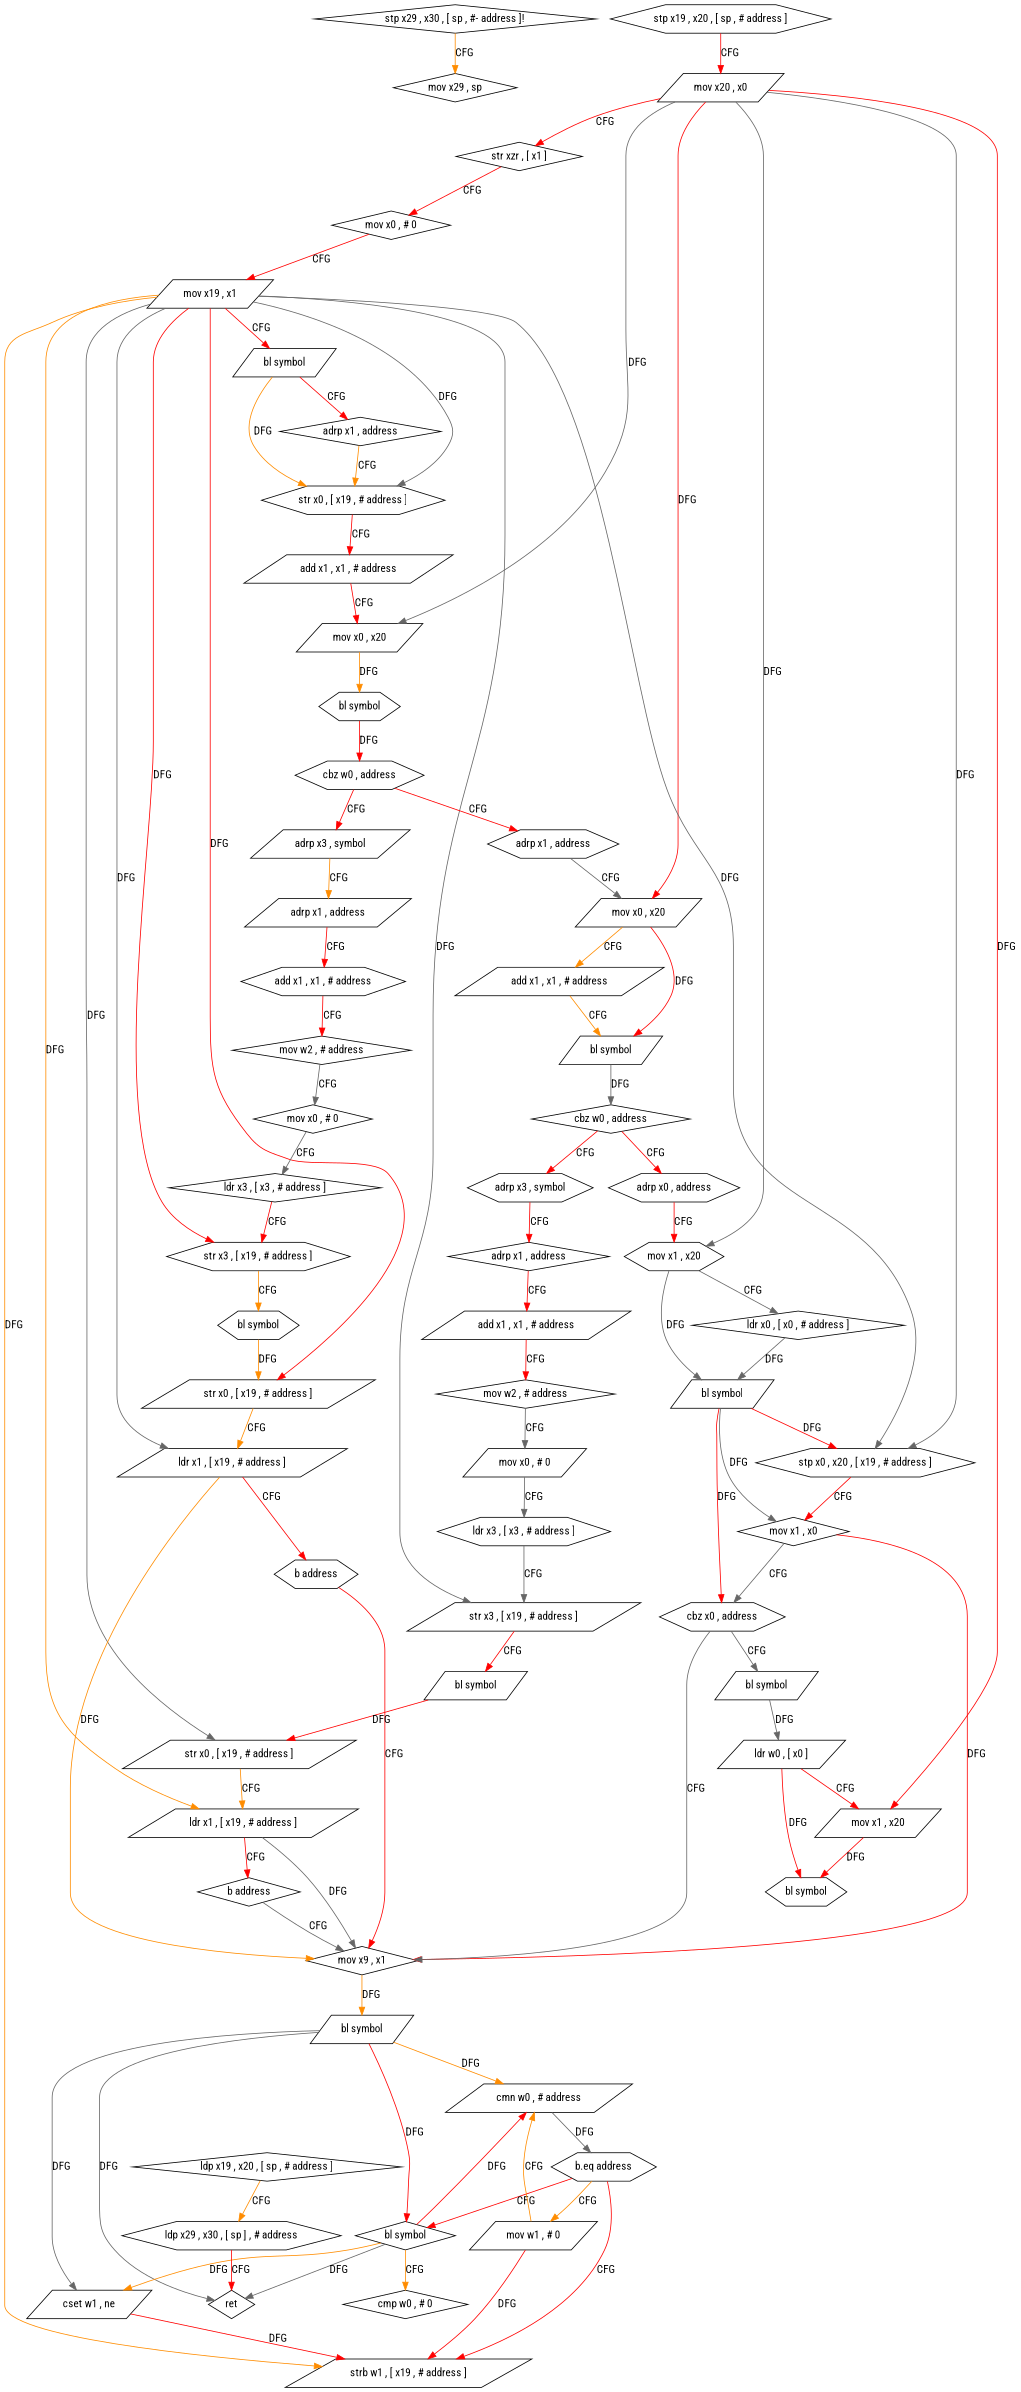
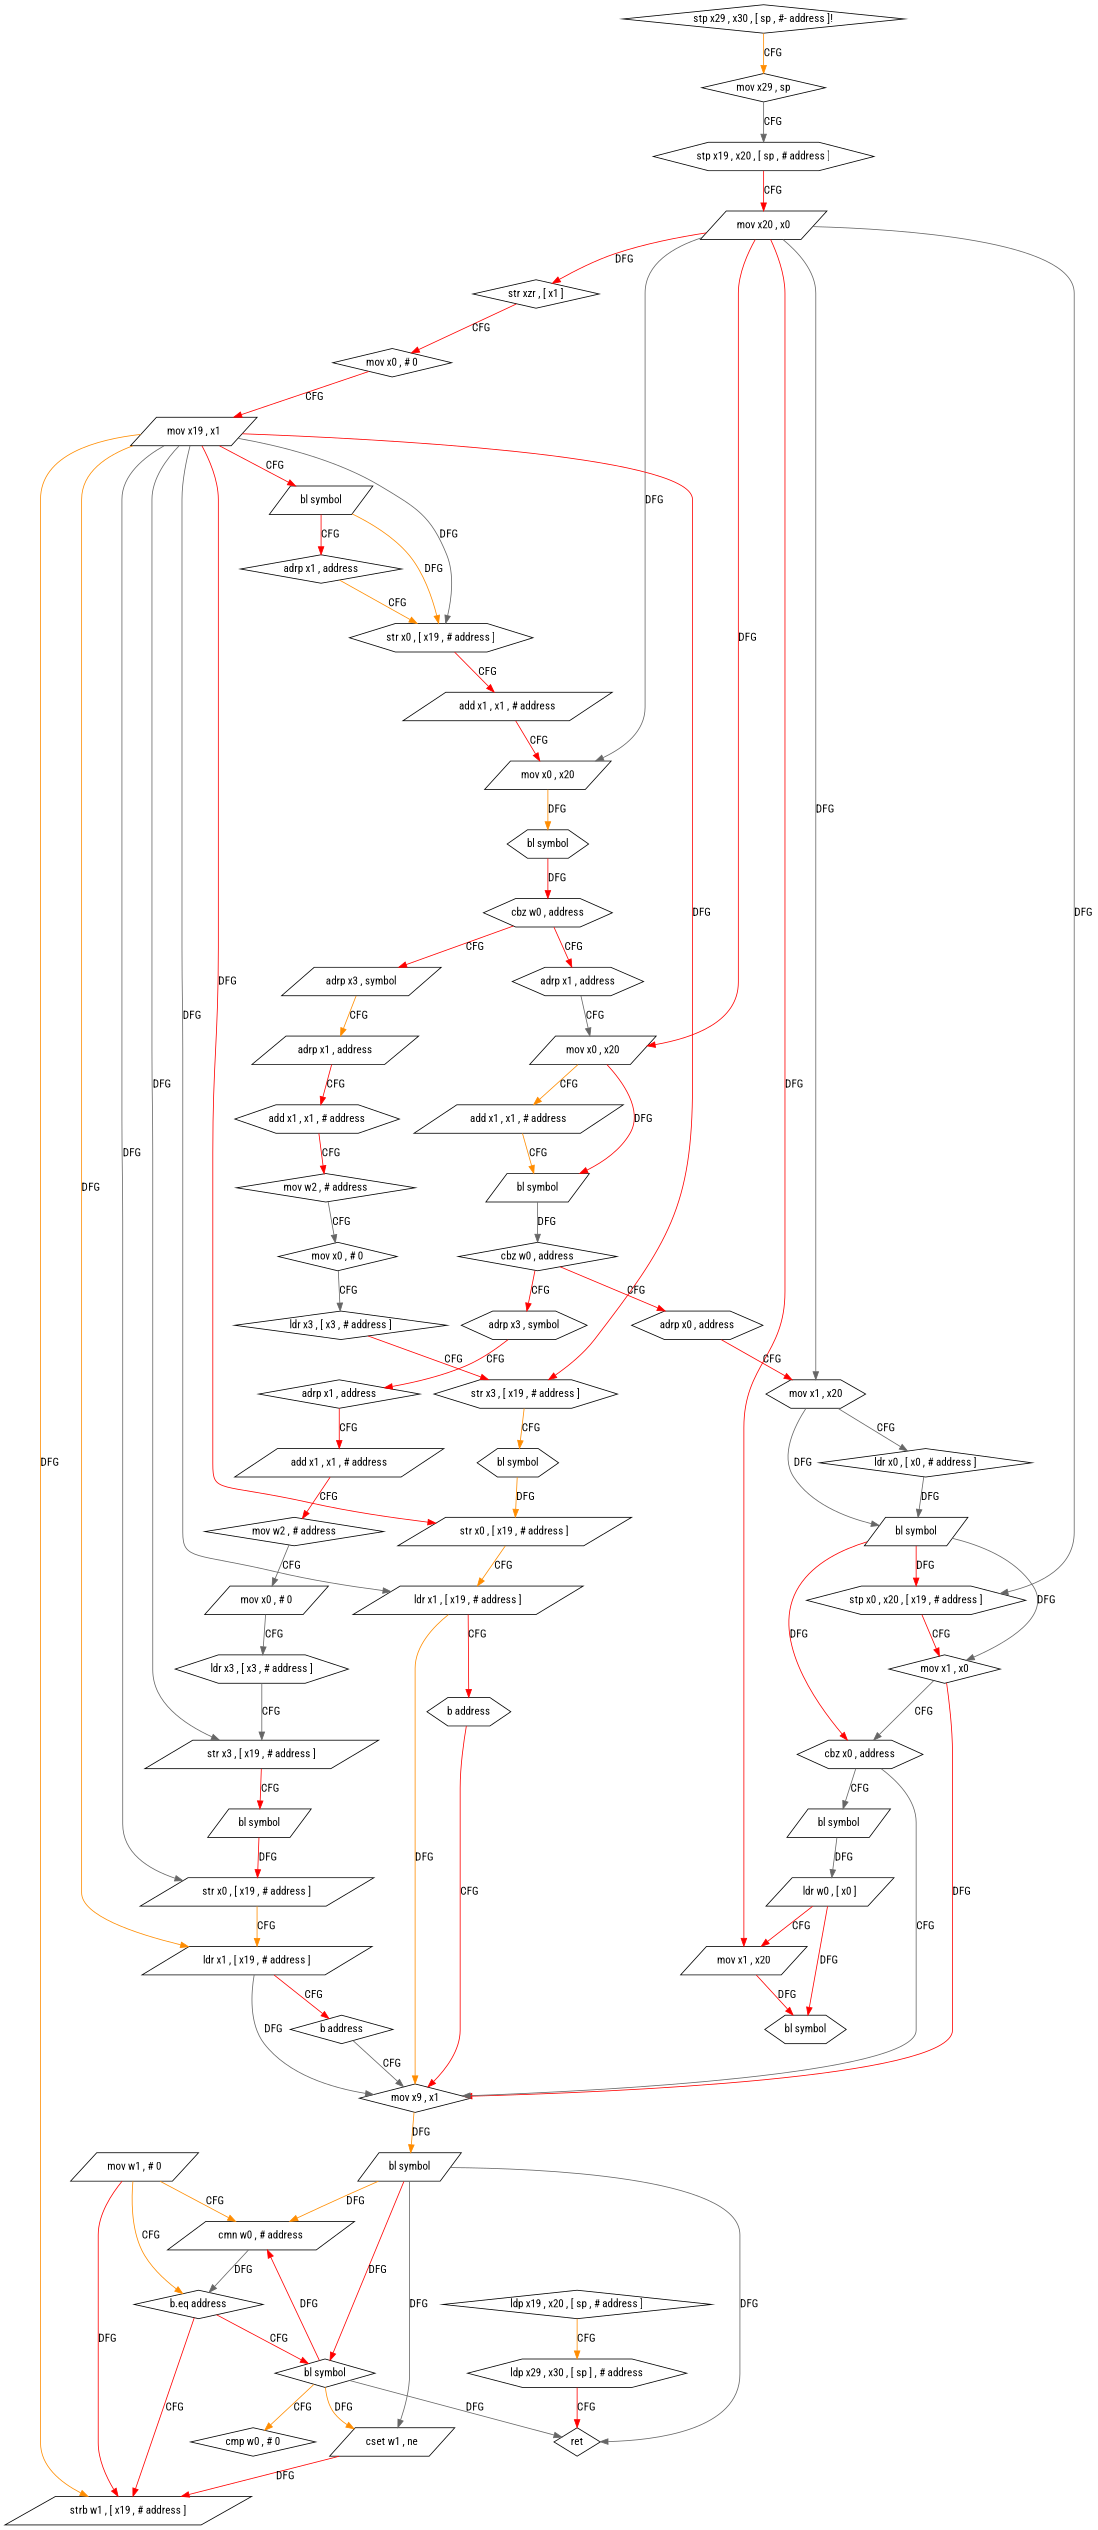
edge "mov x29 , sp" -> "stp x19 , x20 , [ sp , # address ]": added, label "CFG"
edge "mov x20 , x0" -> "str xzr , [ x1 ]": label "CFG" -> "DFG"
edge "mov x19 , x1" -> "stp x0 , x20 , [ x19 , # address ]": removed, label "DFG"
node "b.eq address": shape hexagon -> diamond
edge "b.eq address" -> "mov w1 , # 0": reversed
